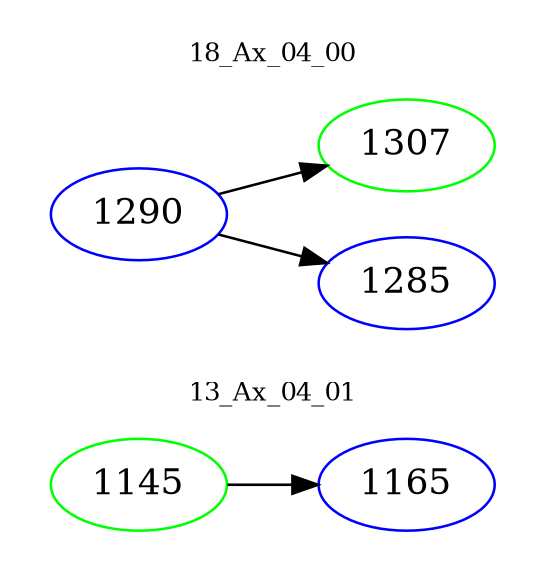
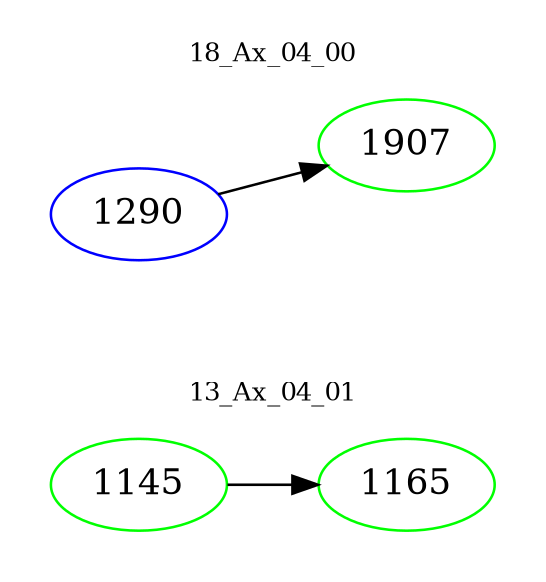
node "1307": label "1307" -> "1907"
node "1285": removed
node "1165": color blue -> green
